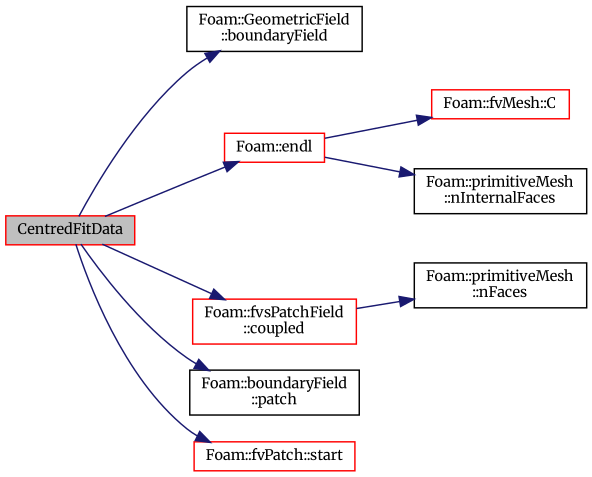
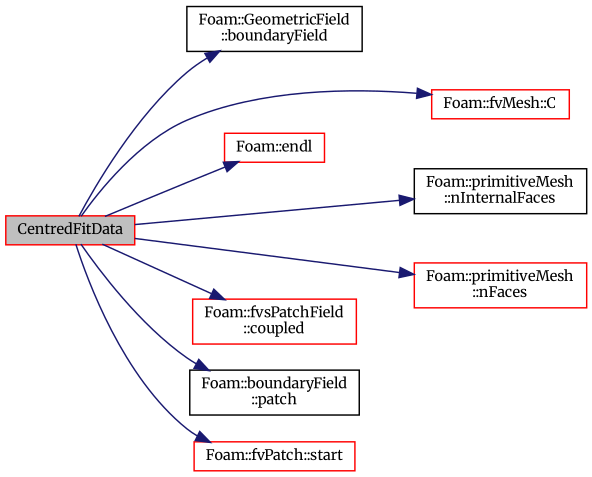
edge "Foam::endl" -> "Foam::fvMesh::C": now "CentredFitData" -> "Foam::fvMesh::C"
edge "Foam::endl" -> "Foam::primitiveMesh ::nInternalFaces": now "CentredFitData" -> "Foam::primitiveMesh ::nInternalFaces"
node "Foam::primitiveMesh ::nFaces": color black -> red
edge "Foam::fvsPatchField ::coupled" -> "Foam::primitiveMesh ::nFaces": now "CentredFitData" -> "Foam::primitiveMesh ::nFaces"
